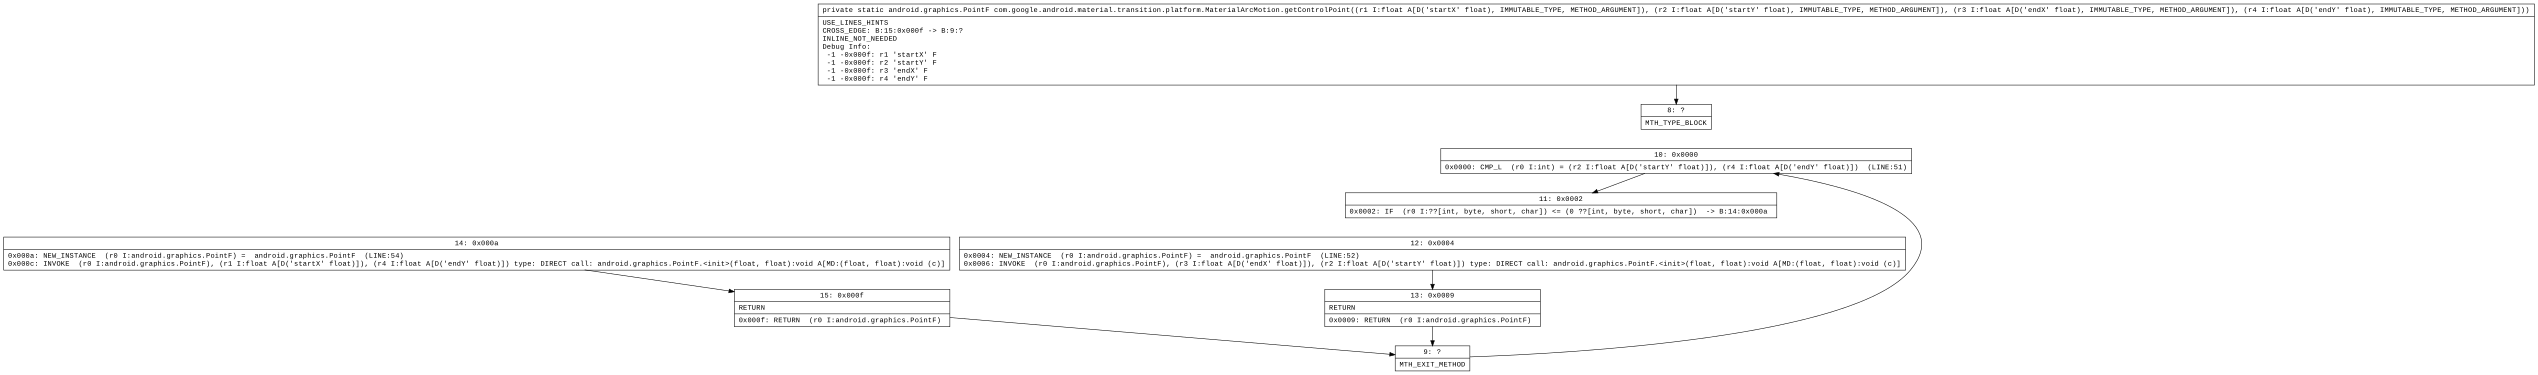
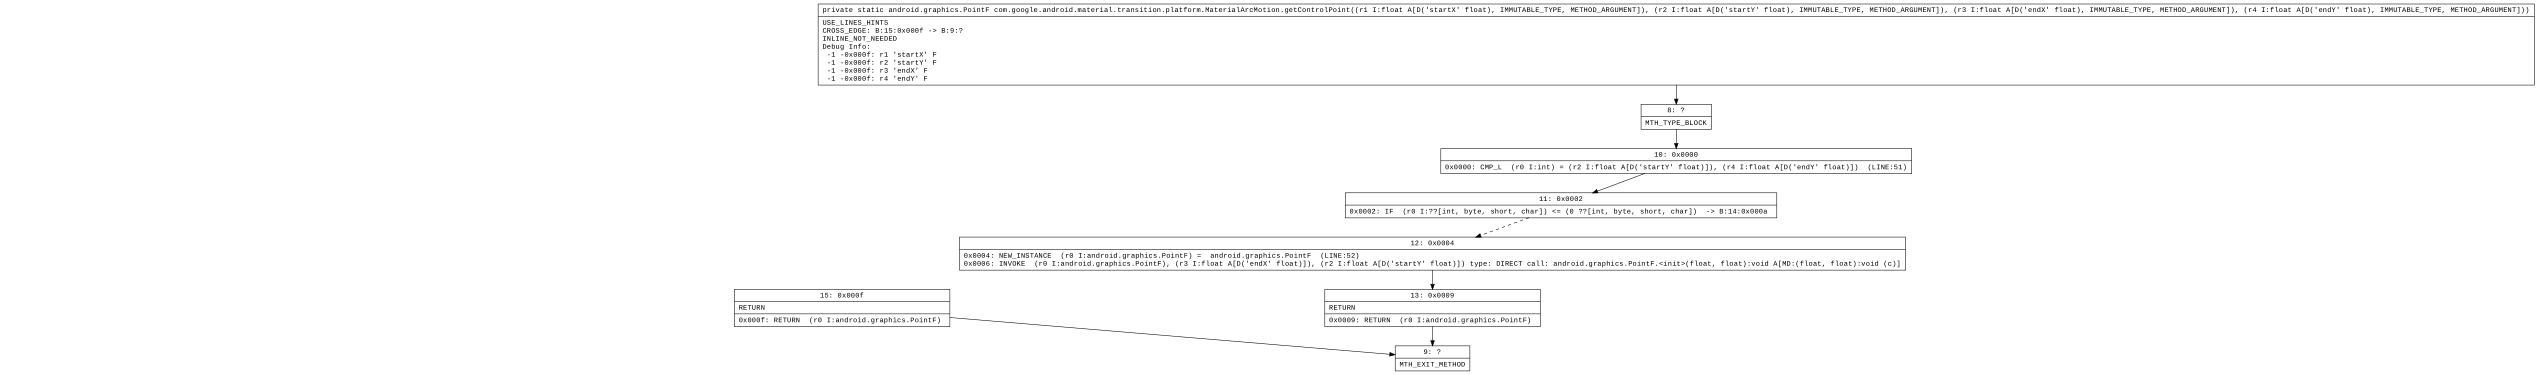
edge "11: 0x0002" -> "12: 0x0004": added
node "14: 0x000a": removed
edge "9: ?" -> "10: 0x0000": now "8: ?" -> "10: 0x0000"
